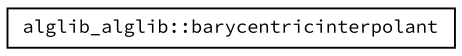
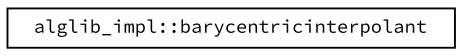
node "alglib_alglib::barycentricinterpolant": label "alglib_alglib::barycentricinterpolant" -> "alglib_impl::barycentricinterpolant"
